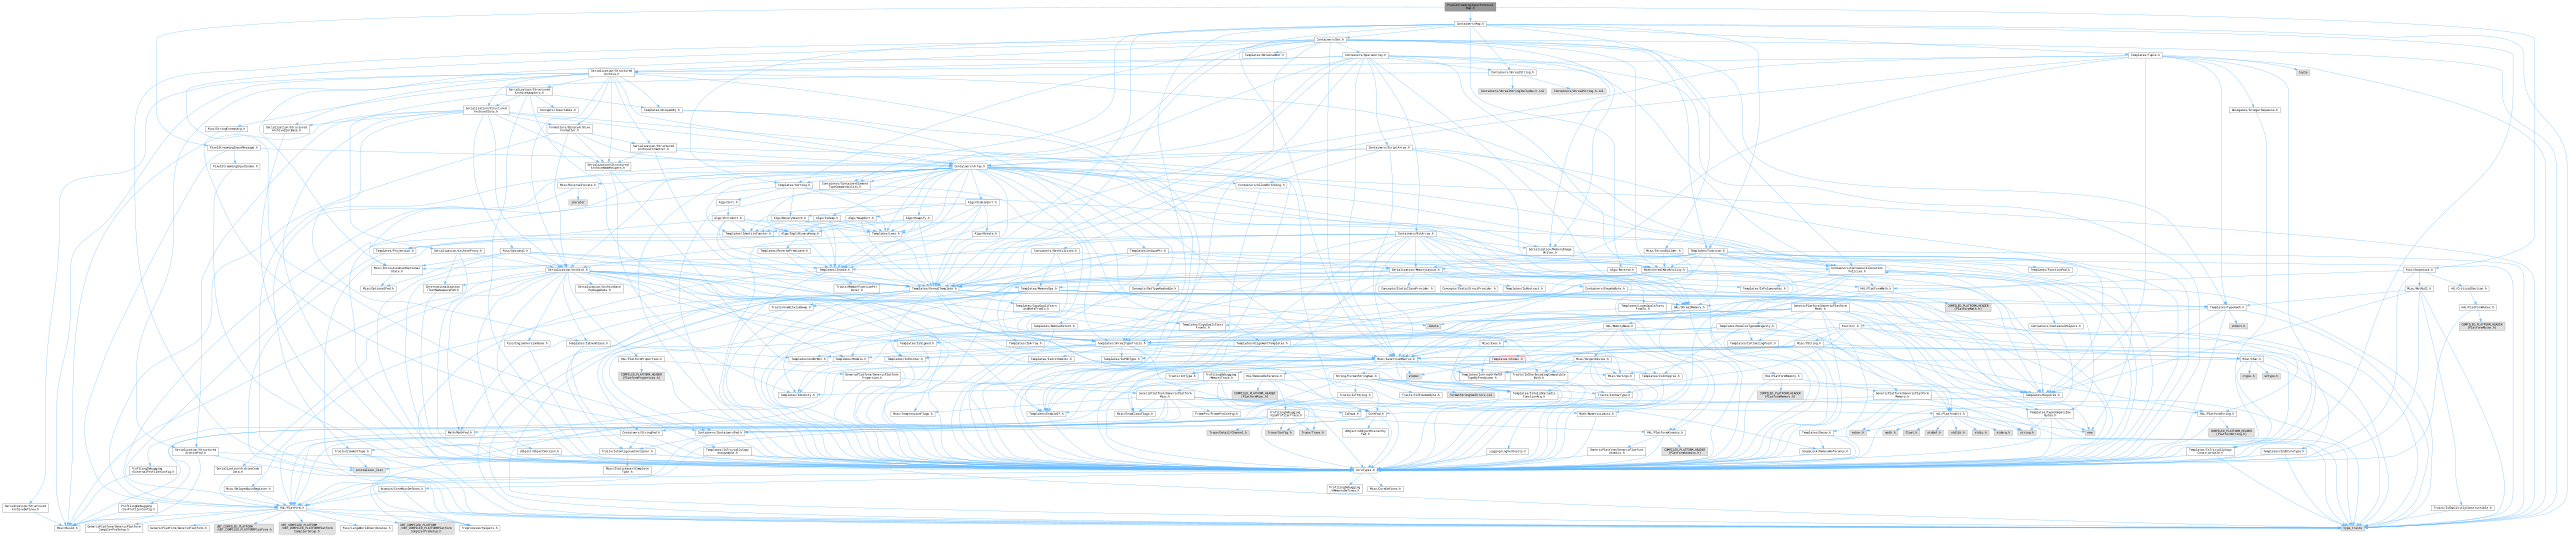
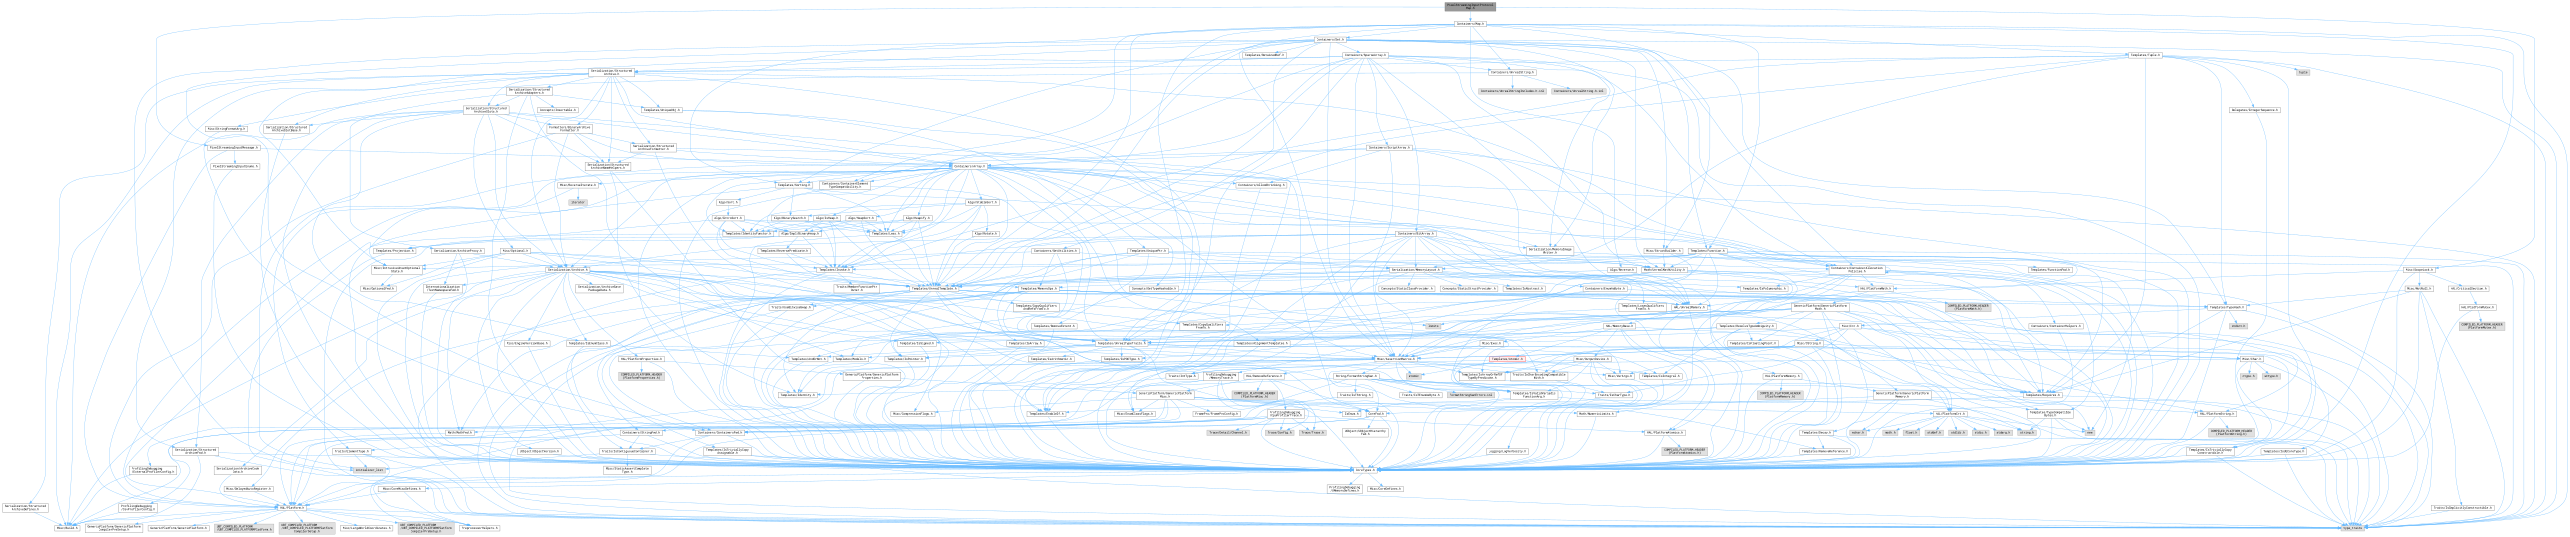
edge "Containers/Set.h" -> "Misc/StructBuilder.h": added
edge "ProfilingDebugging /MemoryTrace.h" -> "GenericPlatform/GenericPlatform Misc.h": now "HAL/RemoveReference.h" -> "GenericPlatform/GenericPlatform Misc.h"
edge "Templates/Requires.h" -> "type_traits": added
node "GenericPlatform/GenericPlatform Atomics.h": removed
node "ScopeLock/RemoveReference.h": label "ScopeLock/RemoveReference.h" -> "Templates/RemoveReference.h"
node "Atomics/CoreMiscDefines.h": label "Atomics/CoreMiscDefines.h" -> "Misc/CoreMiscDefines.h"
